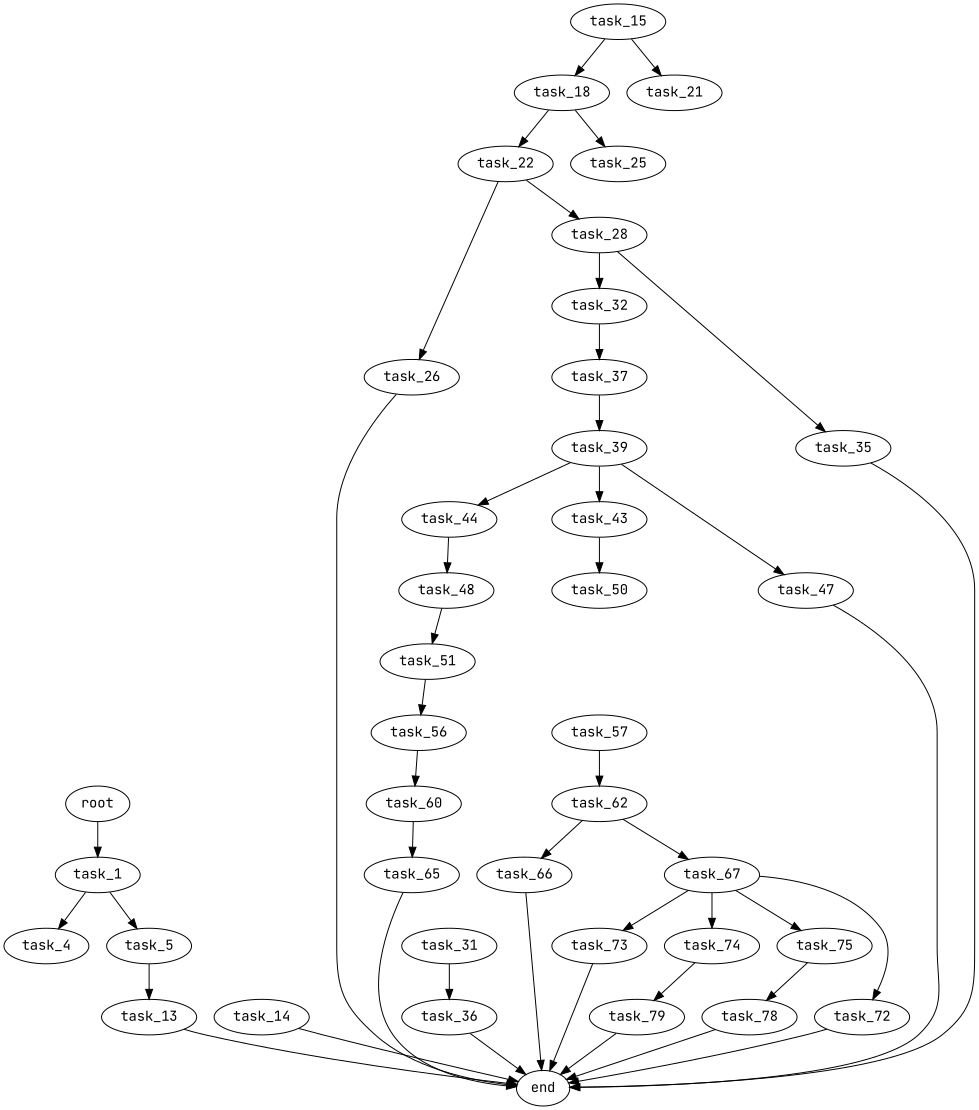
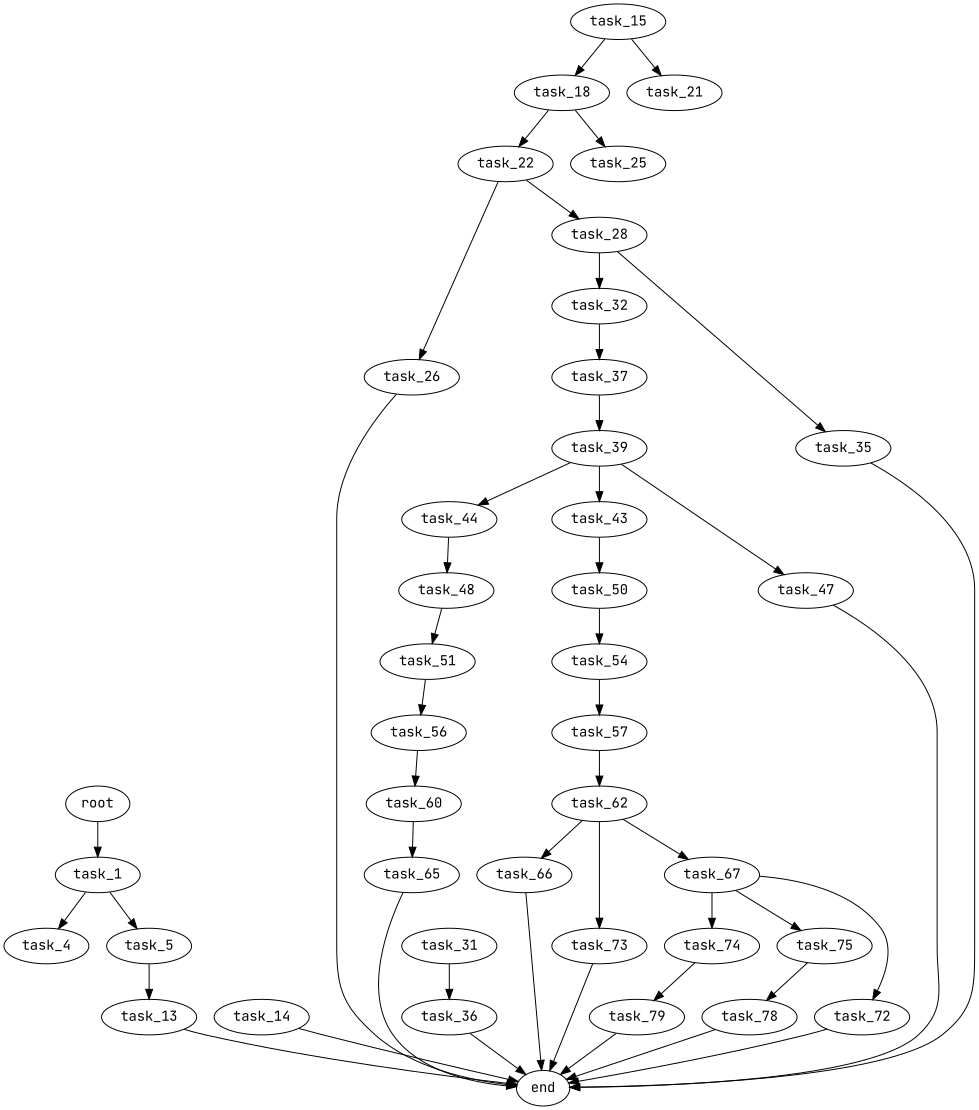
node "task_54": added
edge "task_67" -> "task_73": now "task_62" -> "task_73"
